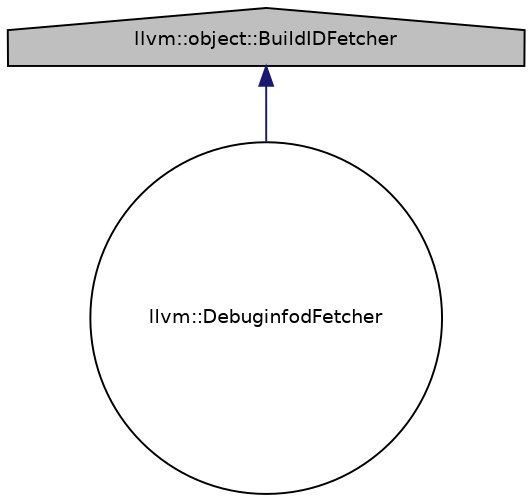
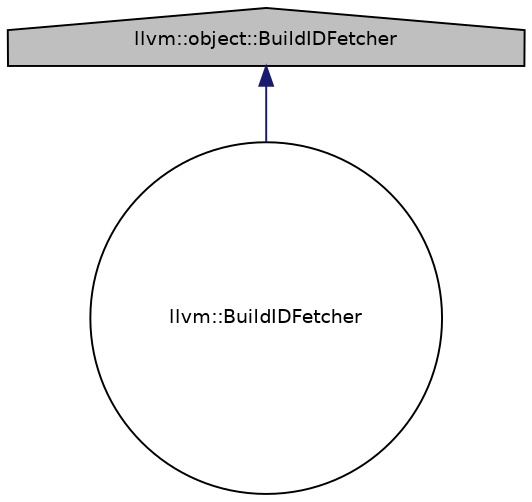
node "llvm::DebuginfodFetcher": label "llvm::DebuginfodFetcher" -> "llvm::BuildIDFetcher"
